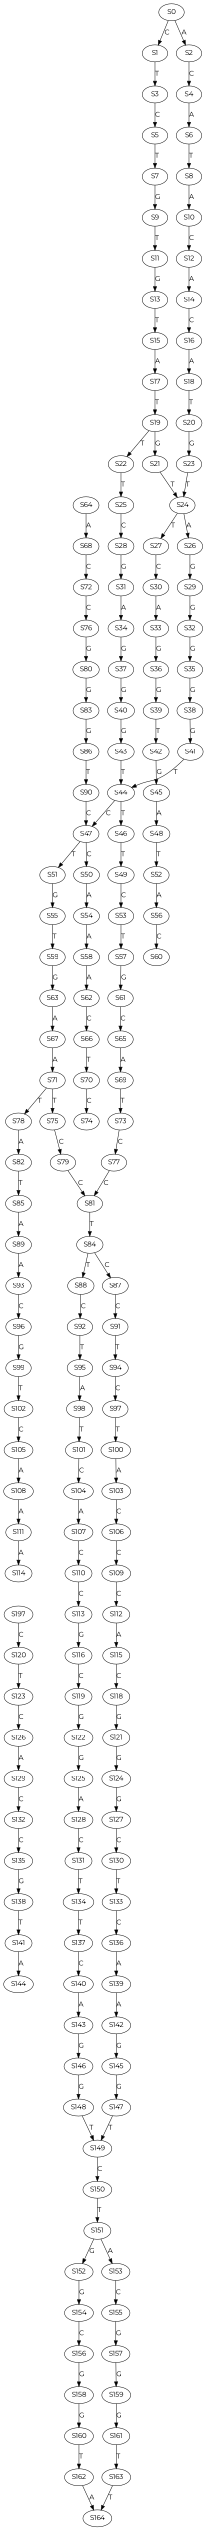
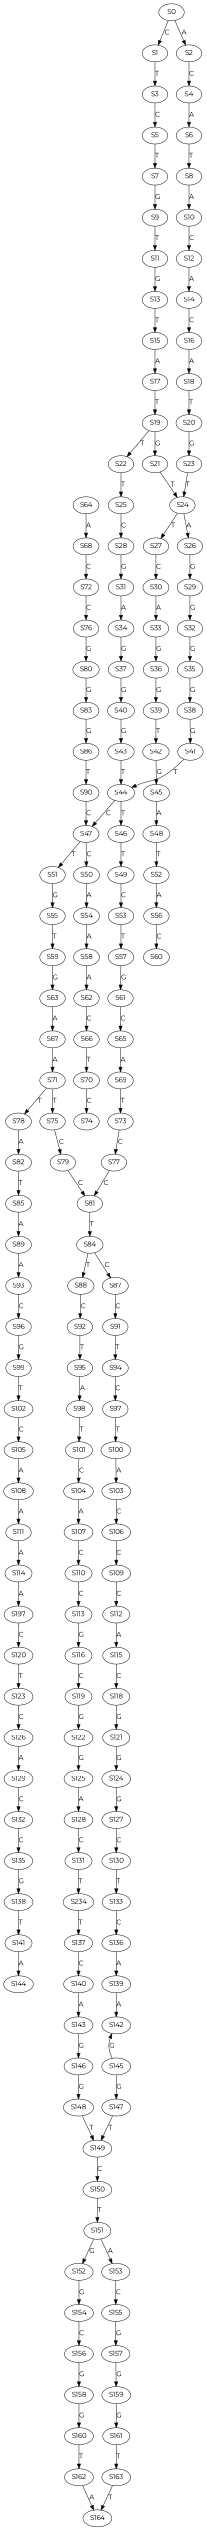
edge "S114" -> "S197": added, label "A"
node "S134": label "S134" -> "S234"
edge "S142" -> "S145": reversed
